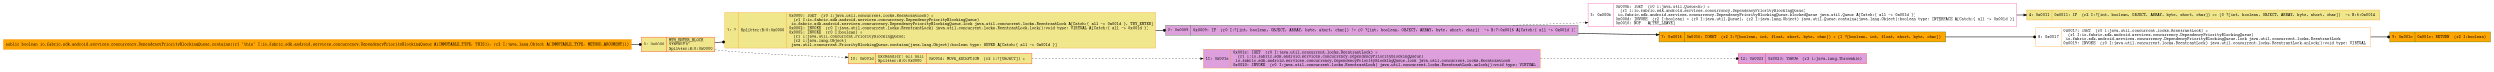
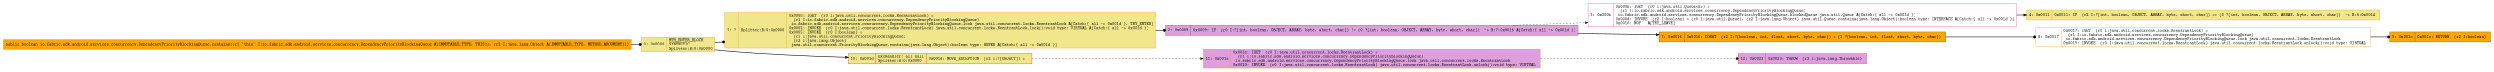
node "0: 0x0000": color red -> darkorange
edge "0: 0x0000" -> "10: 0x001d": style dashed -> bold
